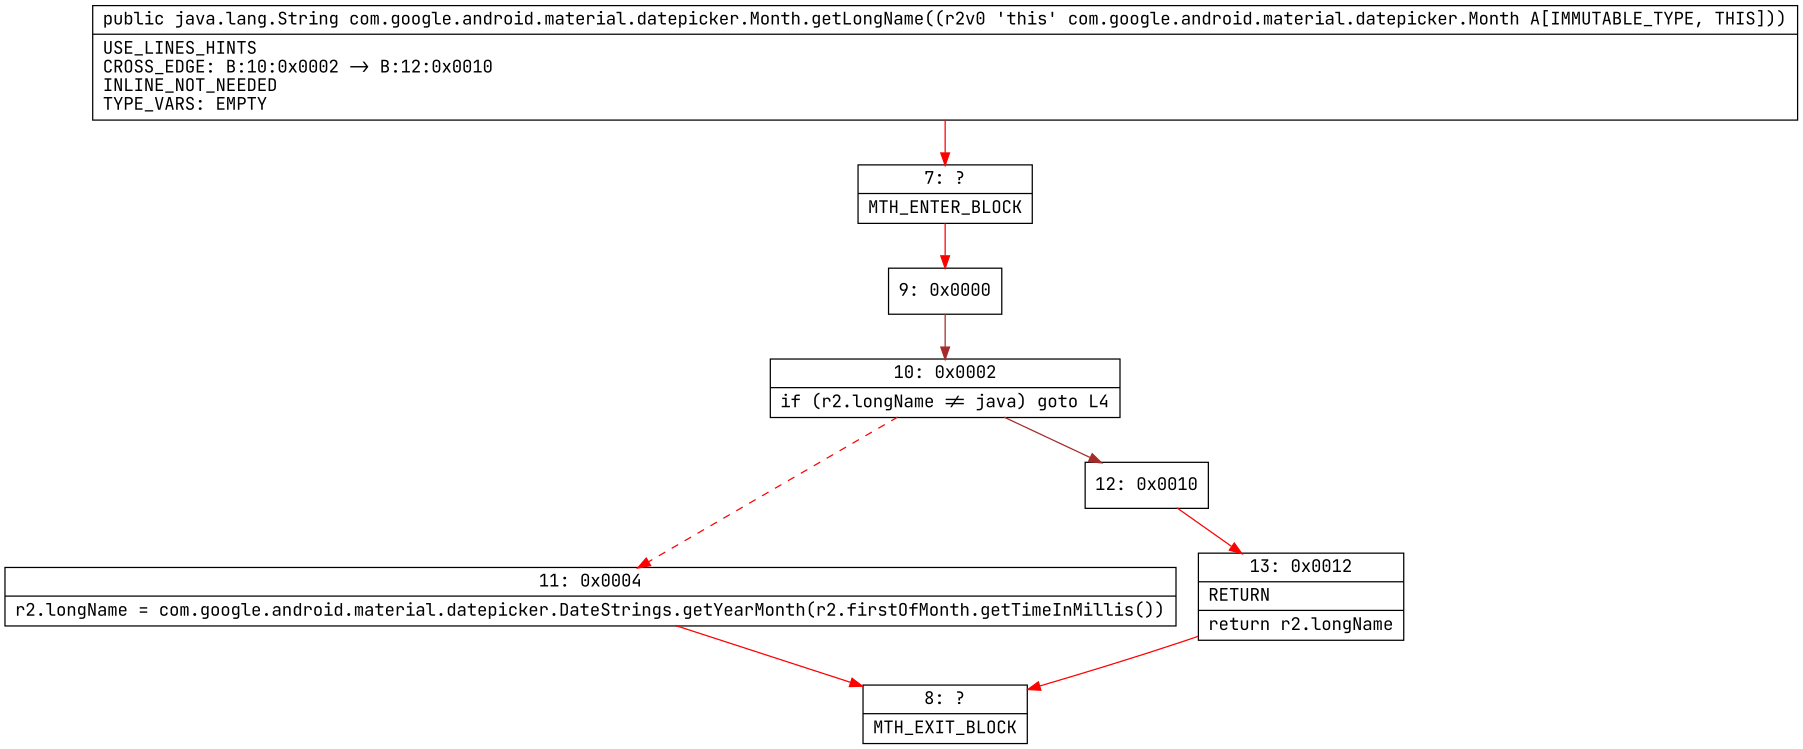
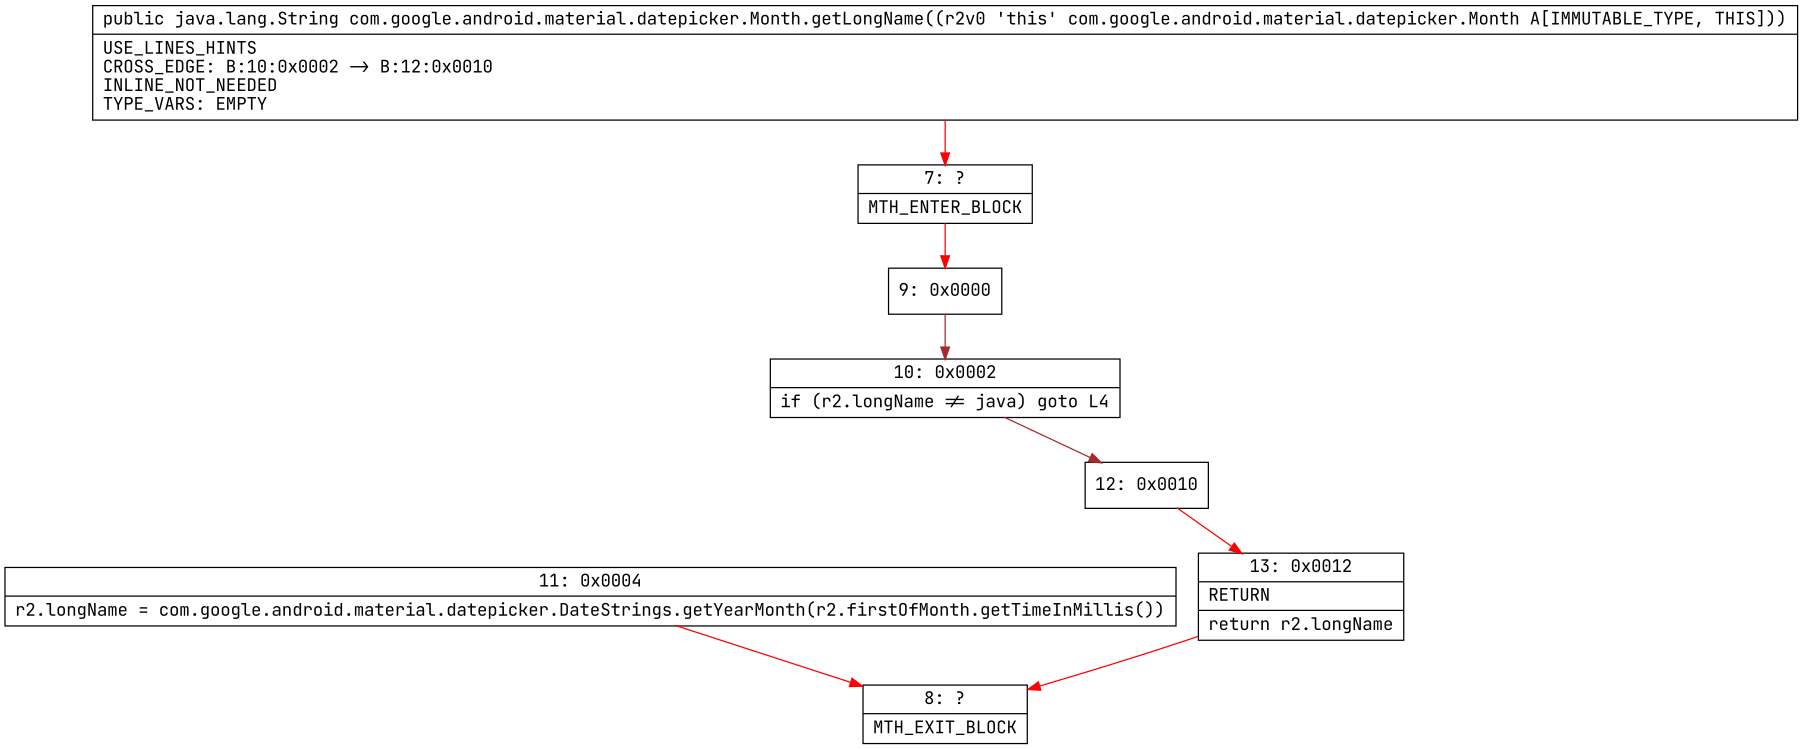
edge "10: 0x0002" -> "11: 0x0004": removed
